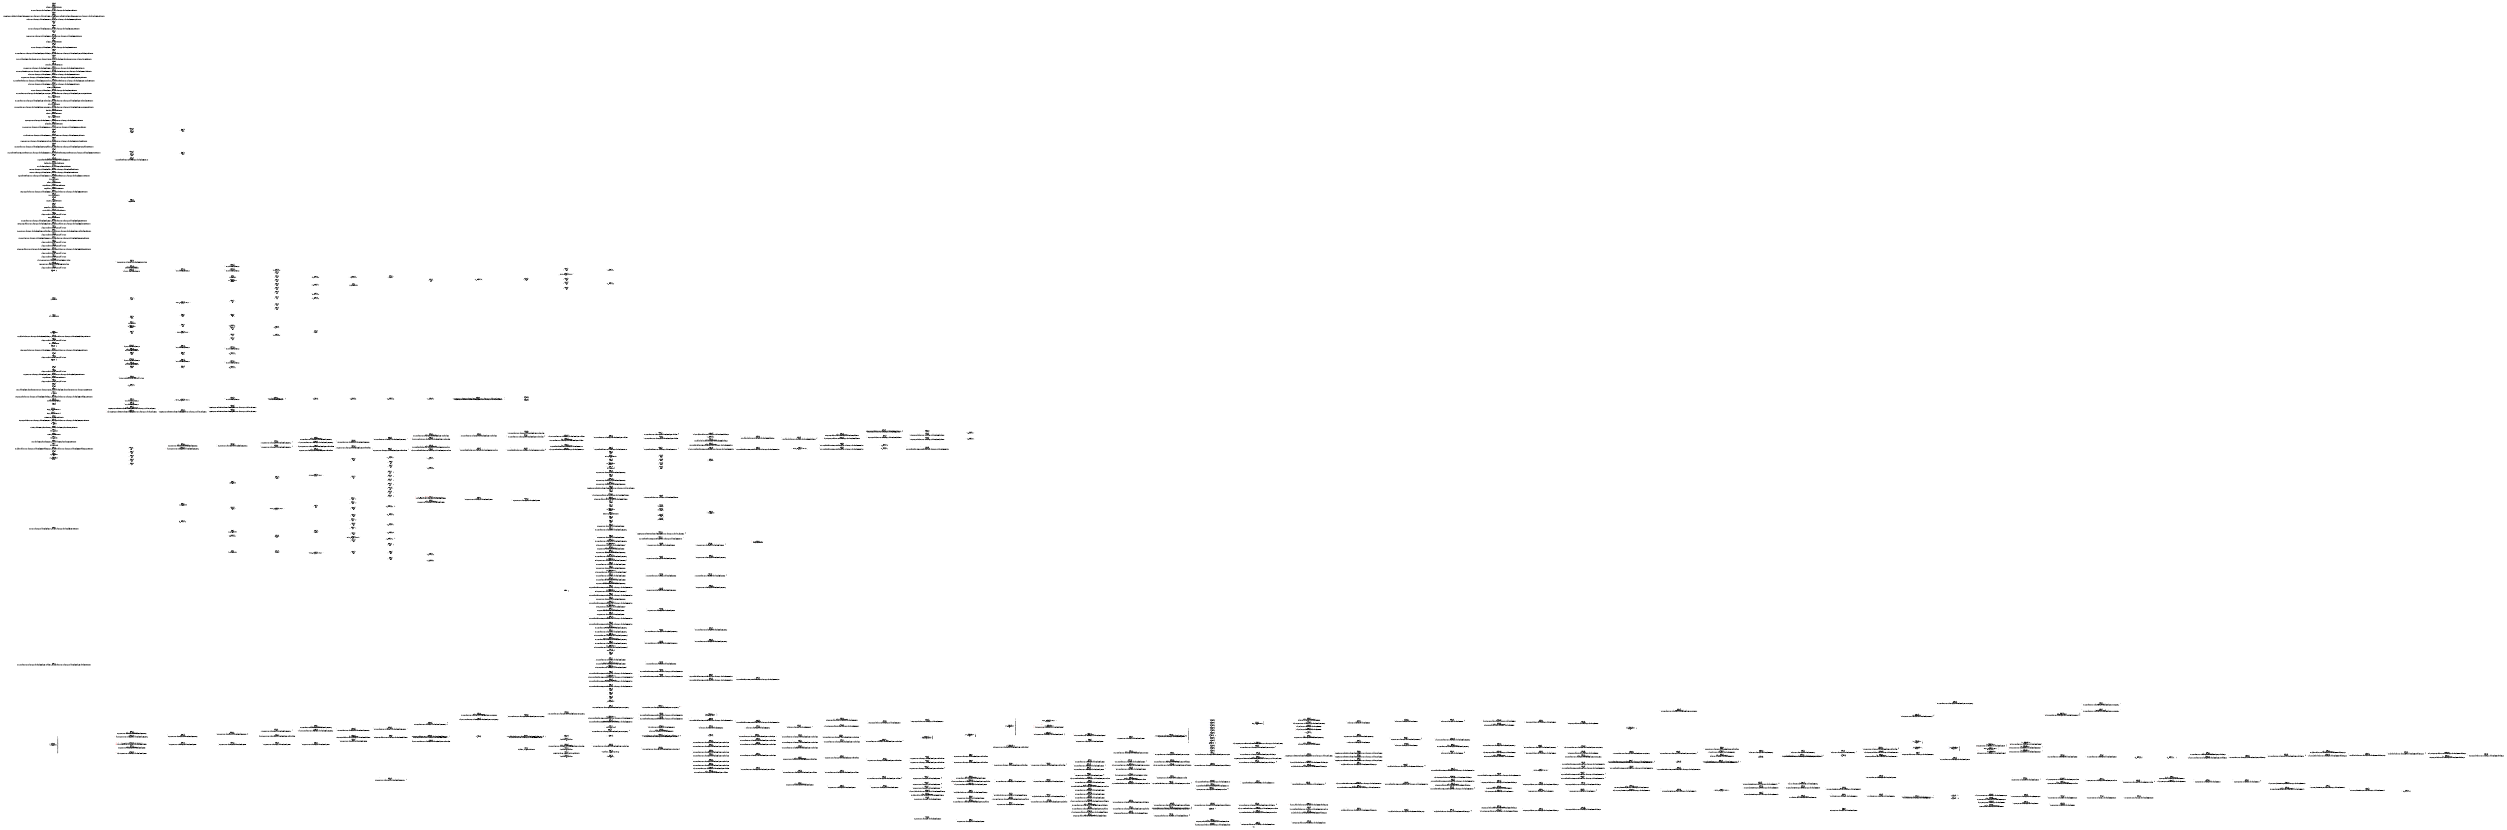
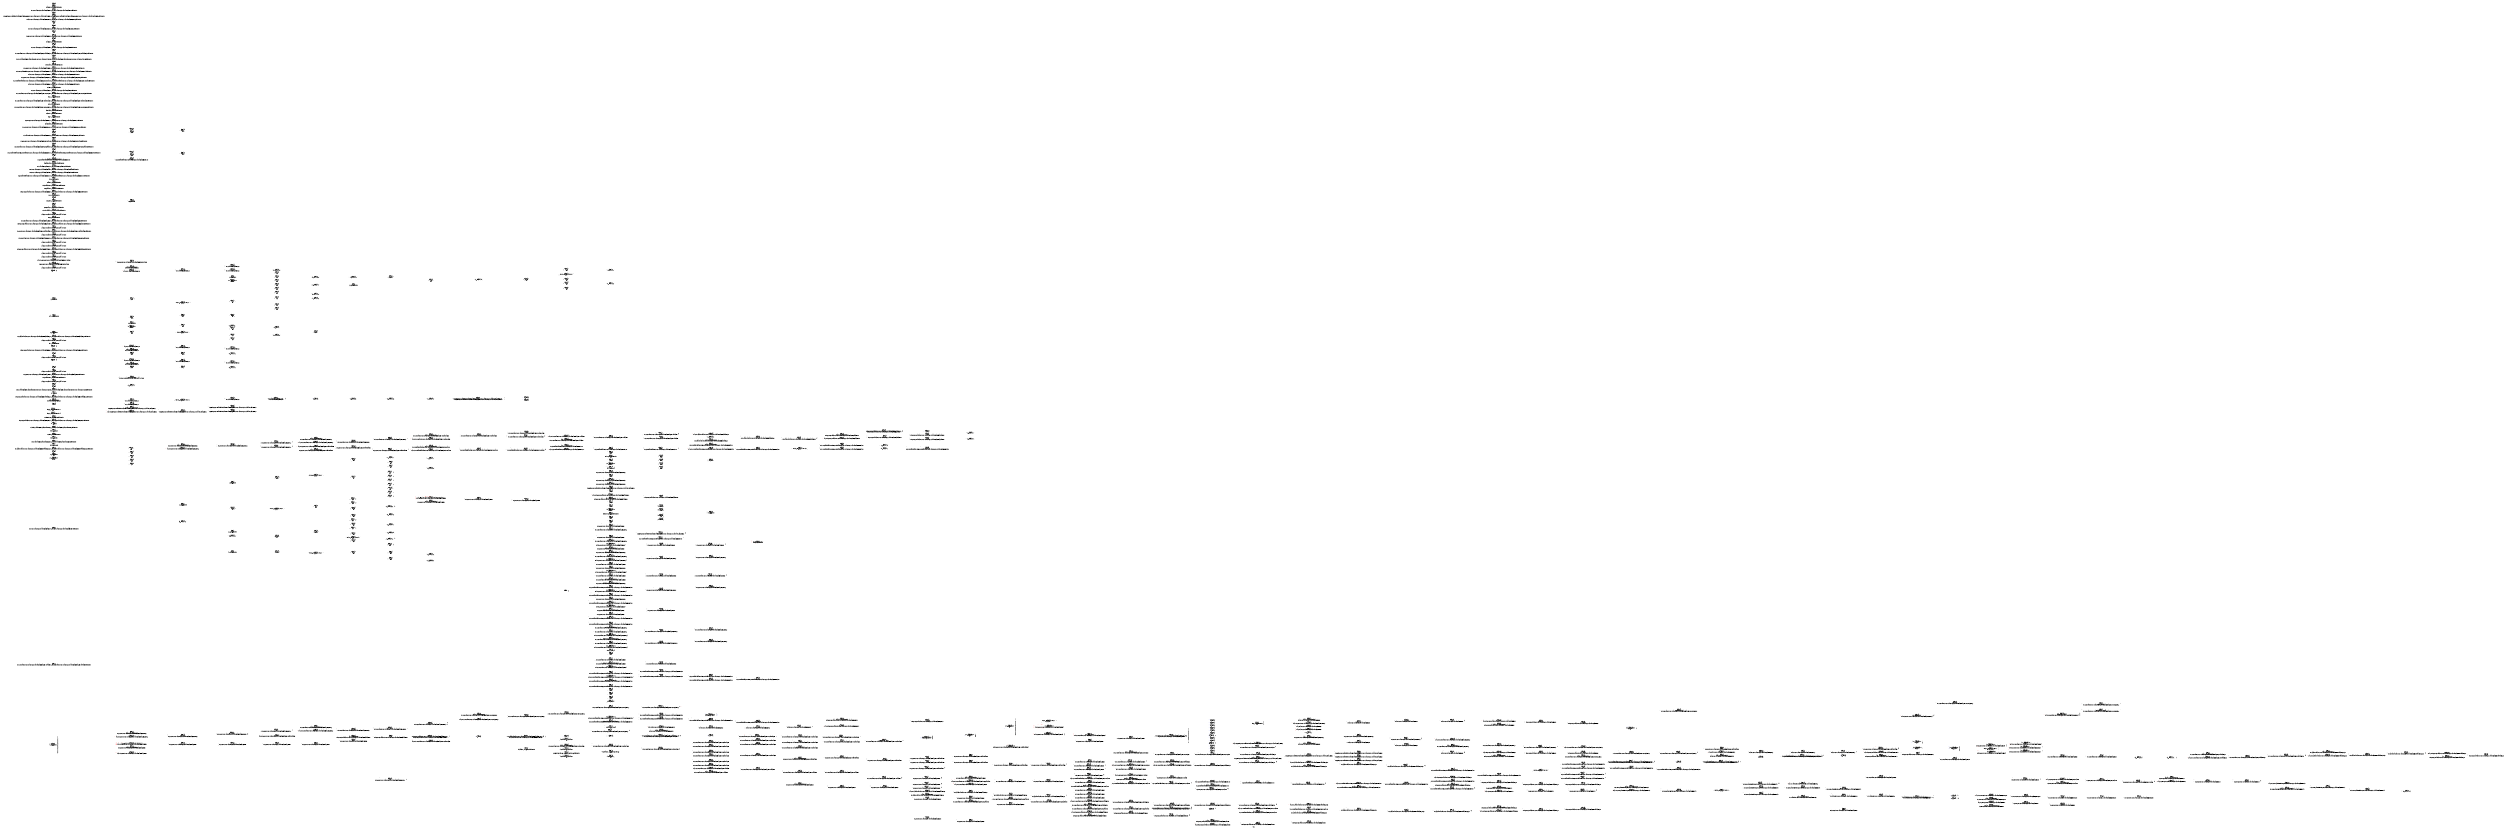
node "NodeID: 533": removed
